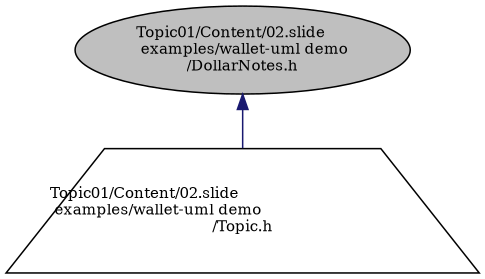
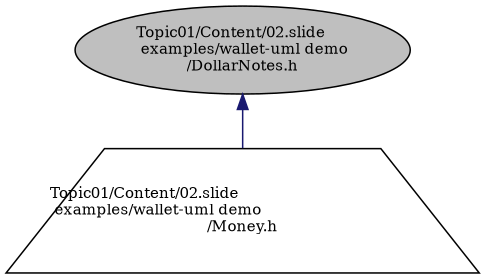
node "Topic01/Content/02.slide examples/wallet-uml demo /Topic.h": label "Topic01/Content/02.slide examples/wallet-uml demo /Topic.h" -> "Topic01/Content/02.slide examples/wallet-uml demo /Money.h"
